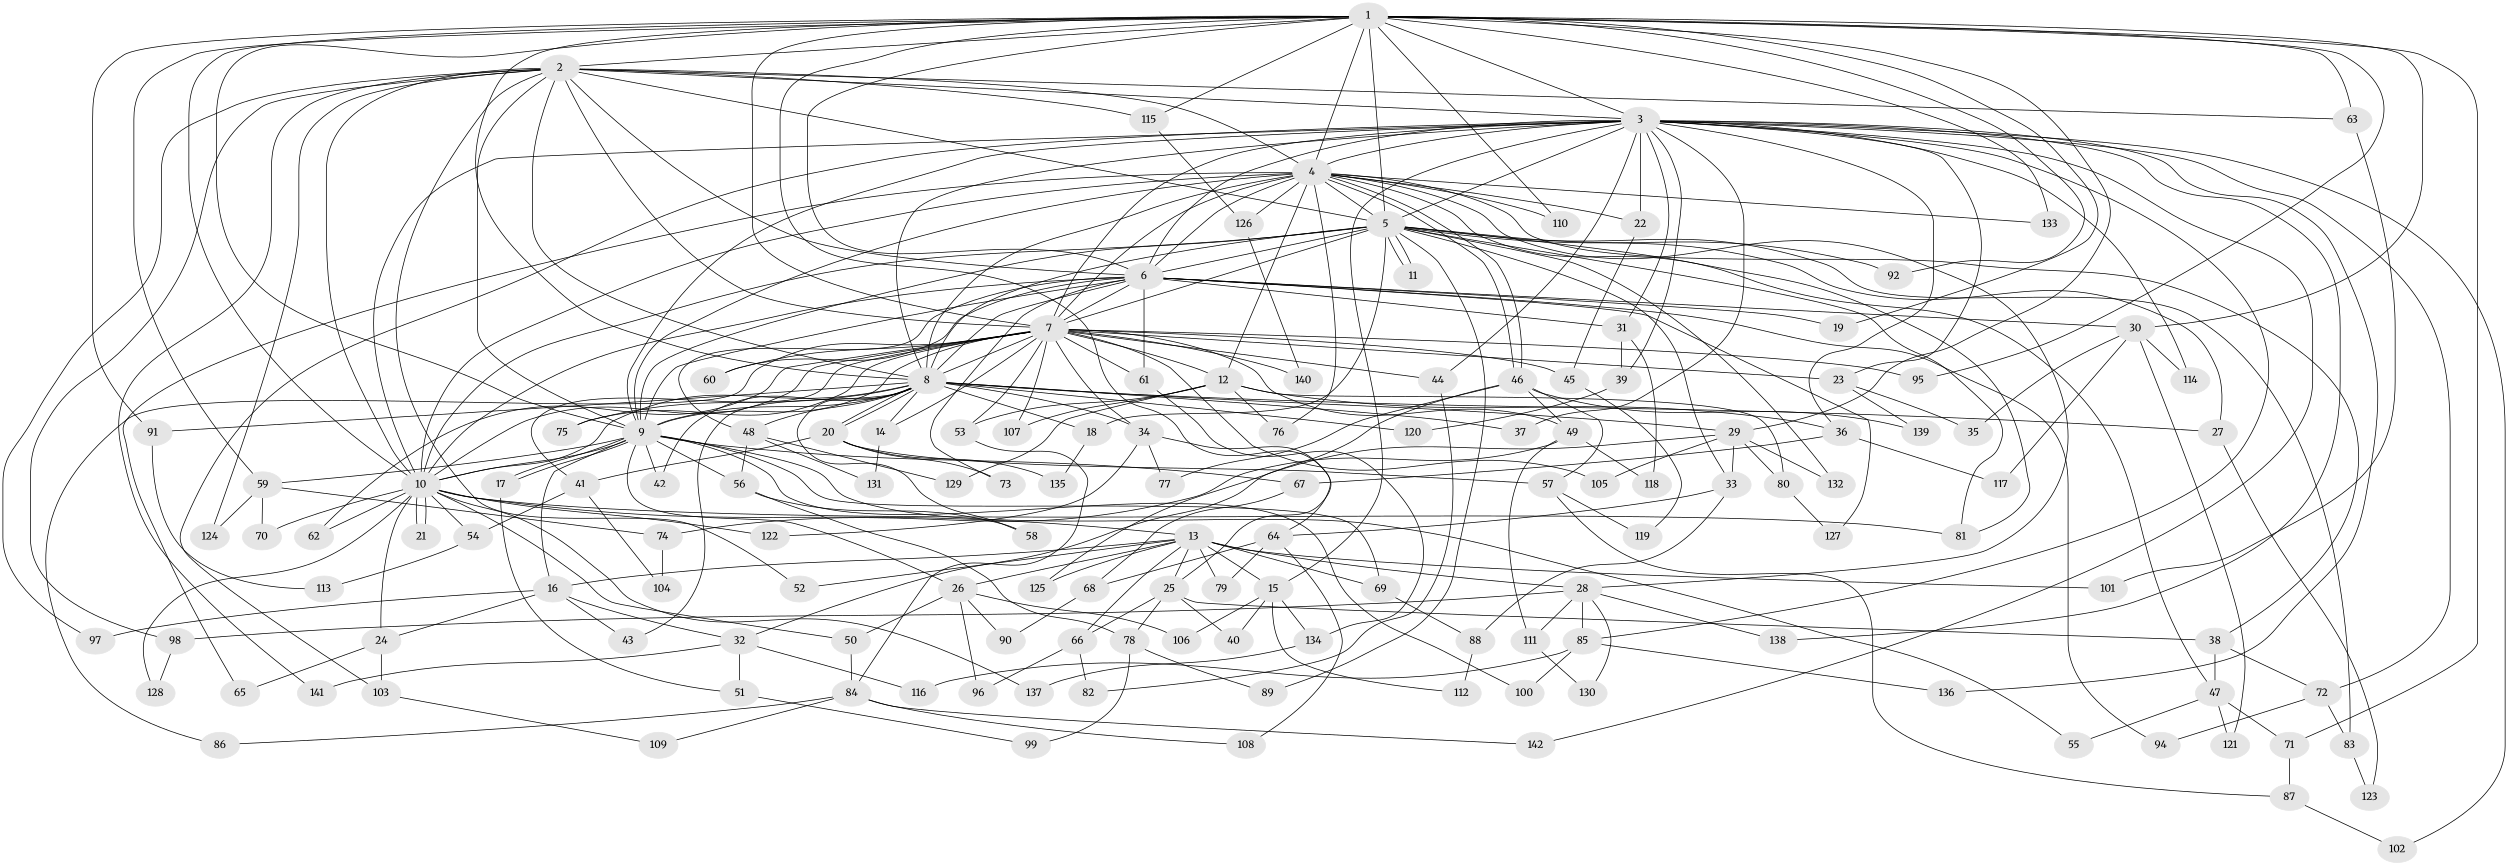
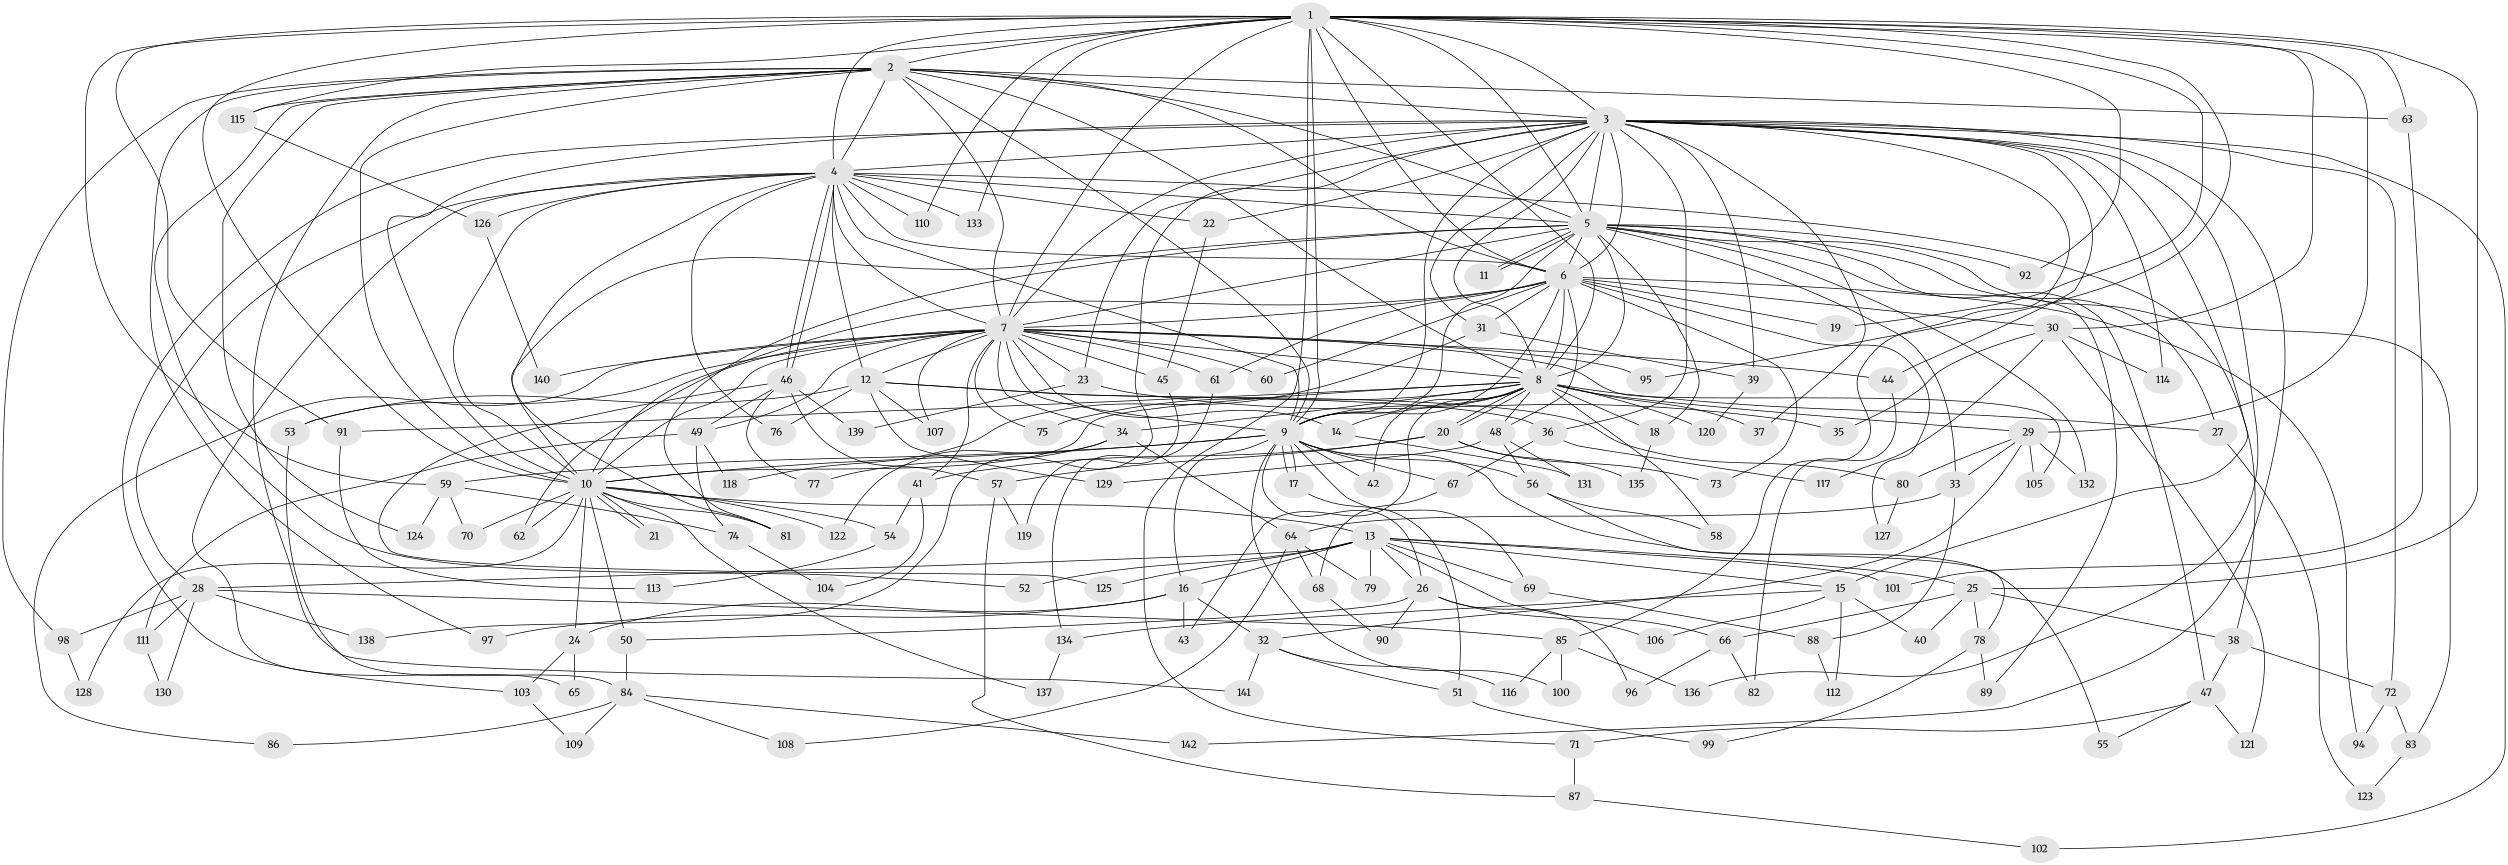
edge "4" -- "8": removed
